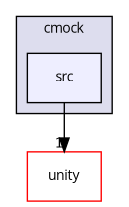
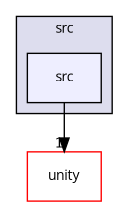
cluster "cmock": label "cmock" -> "src"
